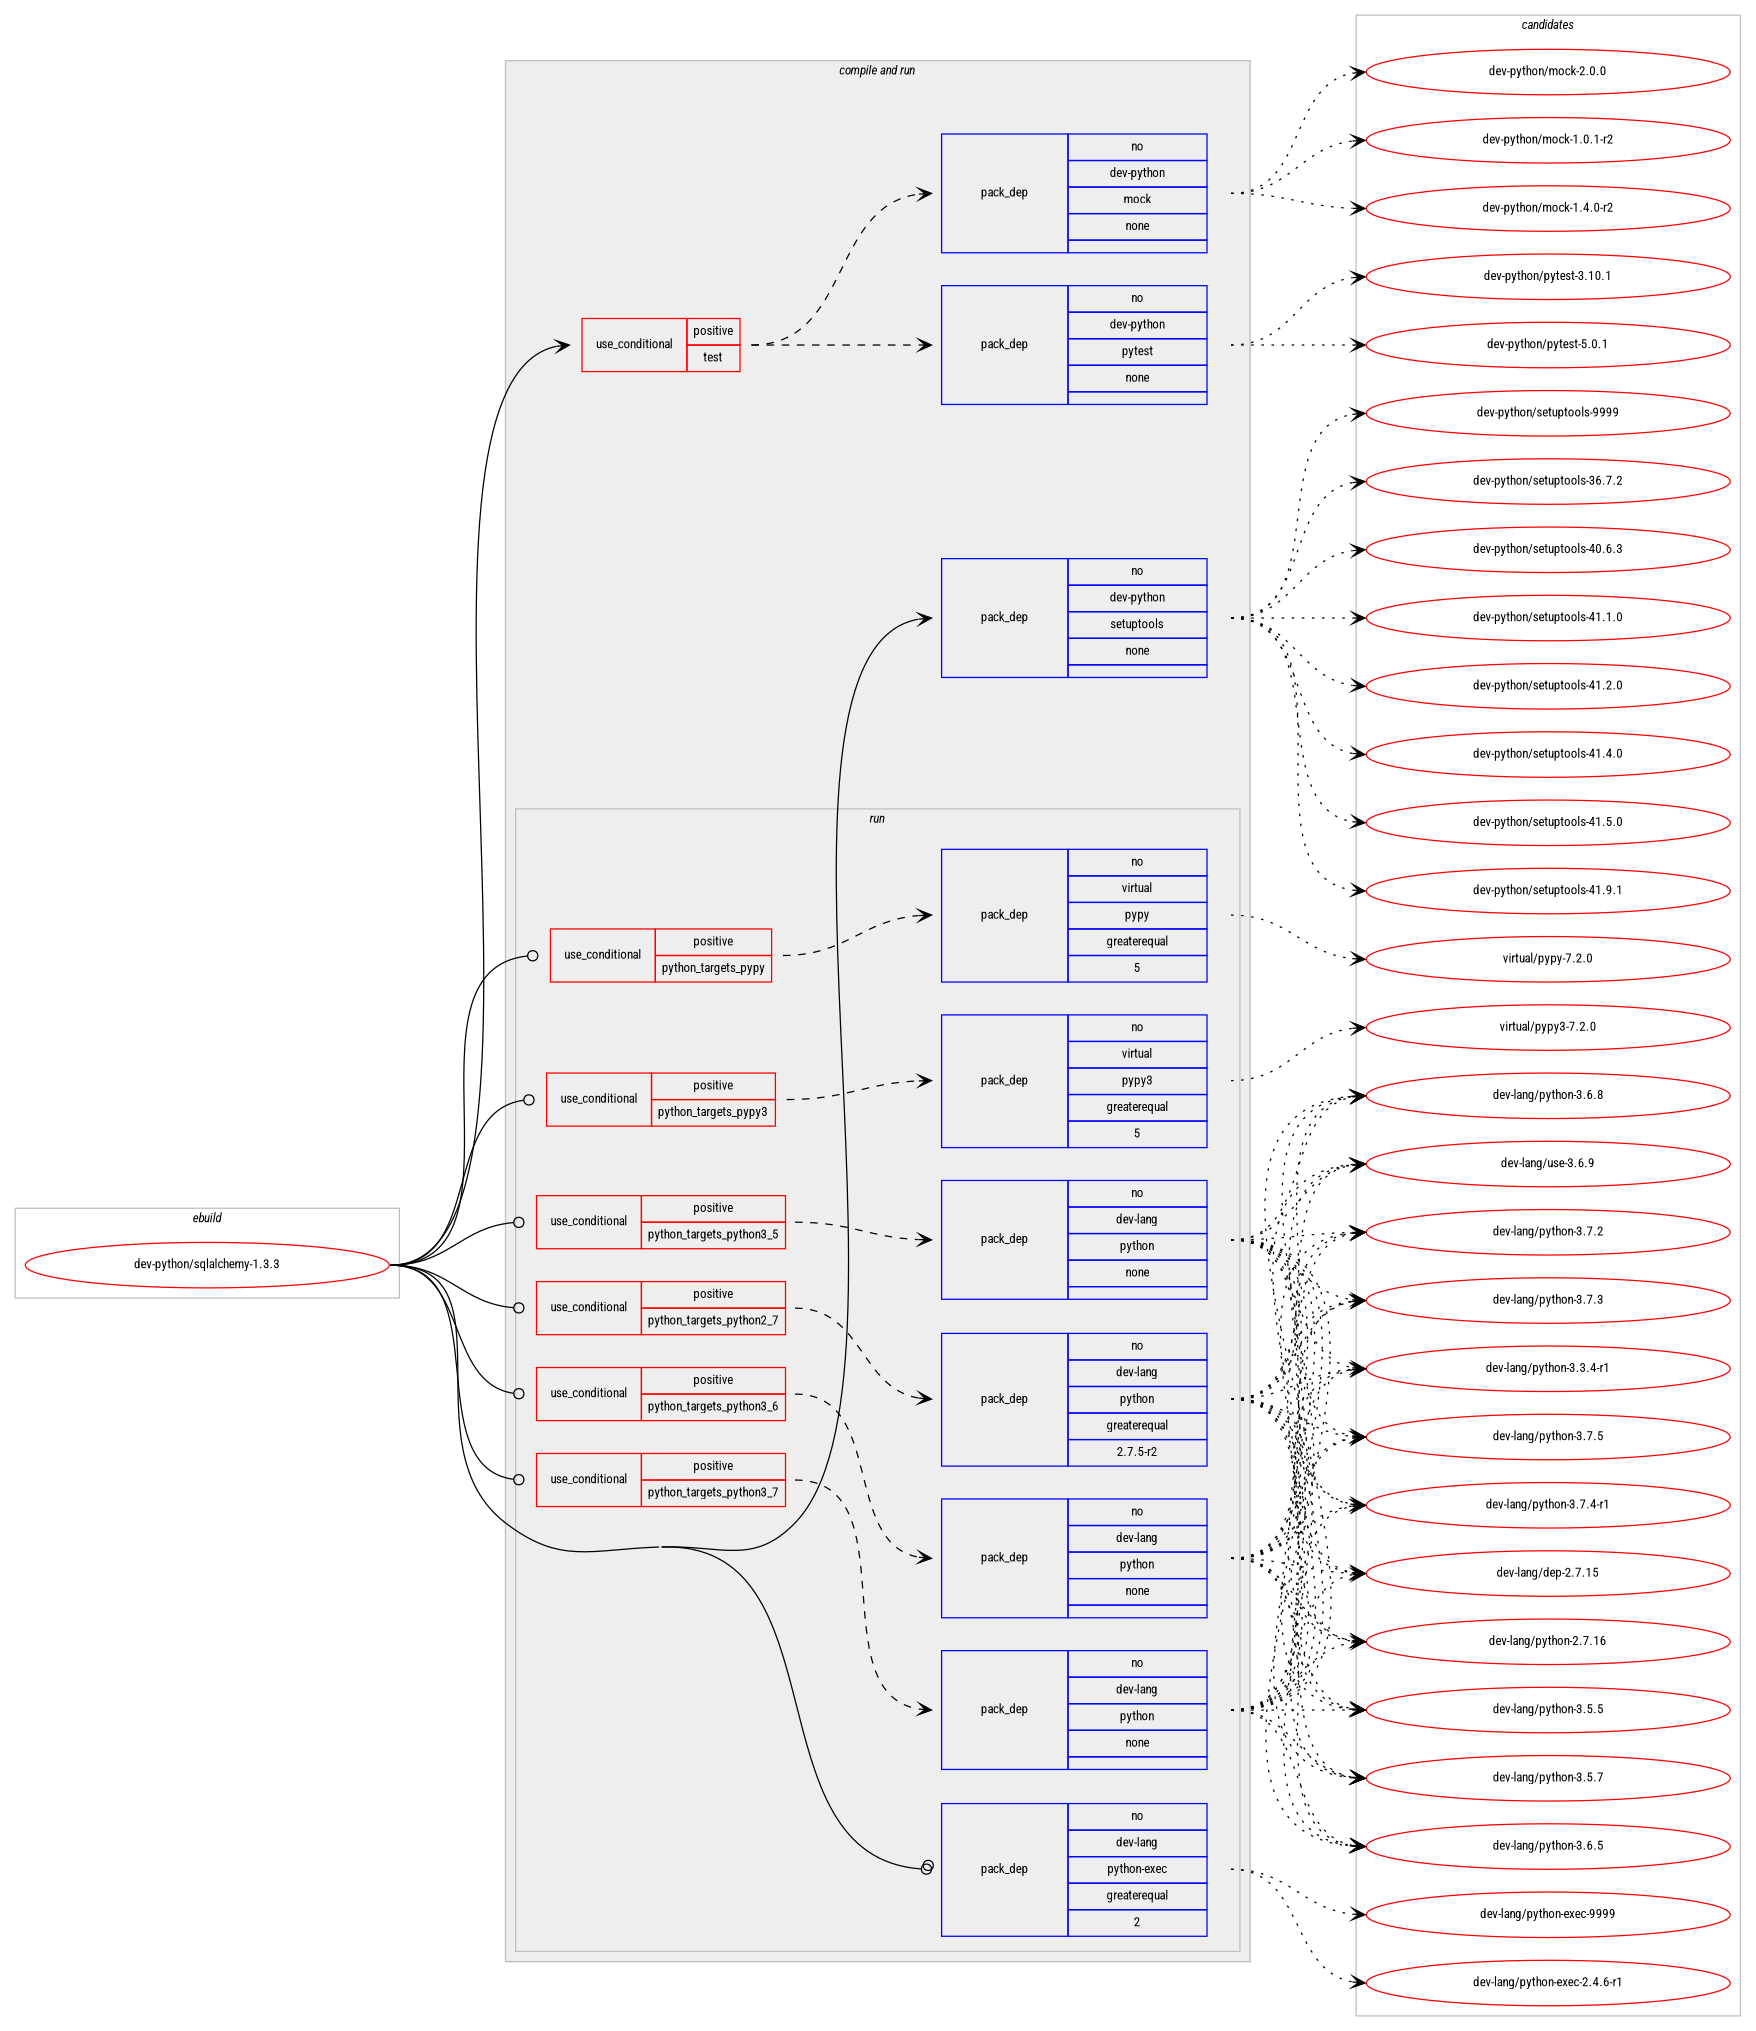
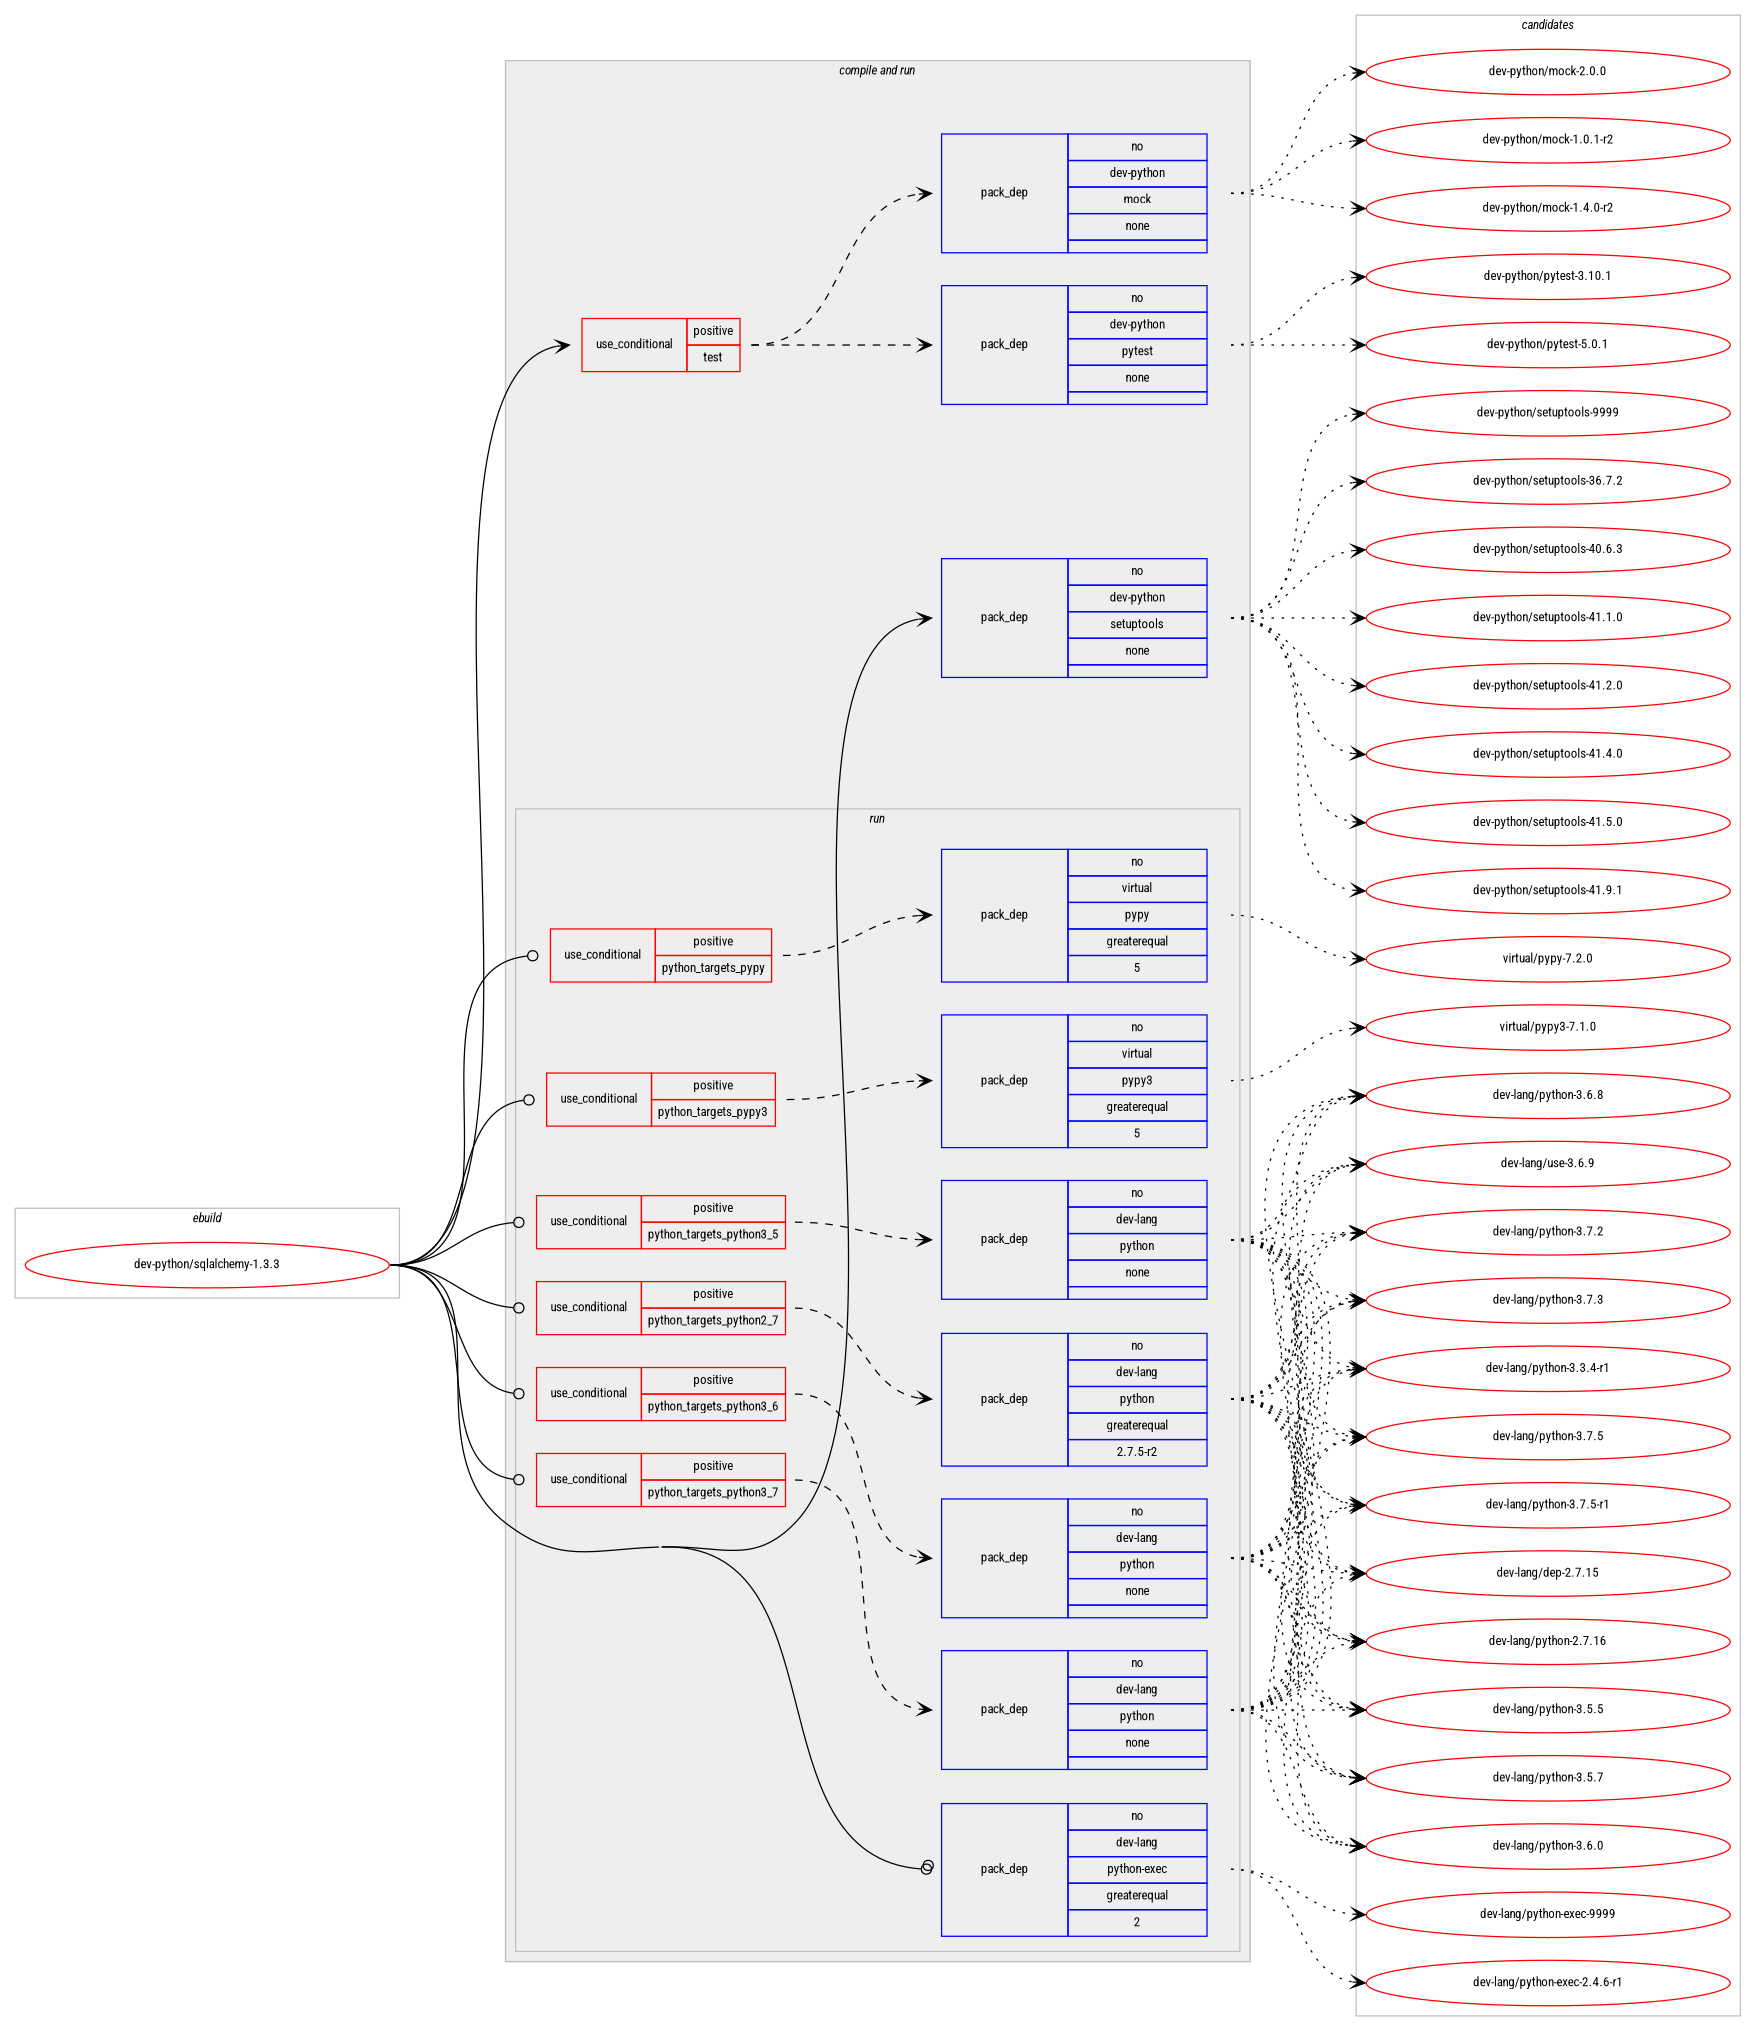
node "virtual/pypy3-7.2.0": label "virtual/pypy3-7.2.0" -> "virtual/pypy3-7.1.0"
node "dev-lang/python-3.7.4-r1": label "dev-lang/python-3.7.4-r1" -> "dev-lang/python-3.7.5-r1"
node "dev-lang/python-3.6.5": label "dev-lang/python-3.6.5" -> "dev-lang/python-3.6.0"
